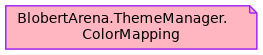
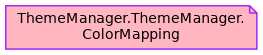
node "BlobertArena.ThemeManager. ColorMapping": label "BlobertArena.ThemeManager. ColorMapping" -> "ThemeManager.ThemeManager. ColorMapping"
